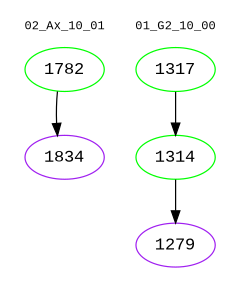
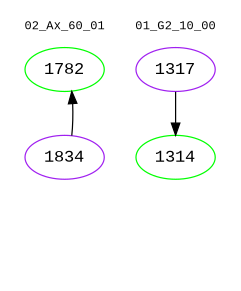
cluster "02_Ax_10_01": label "02_Ax_10_01" -> "02_Ax_60_01"
node "1317": color green -> purple
edge "1782" -> "1834": reversed
node "1279": removed
